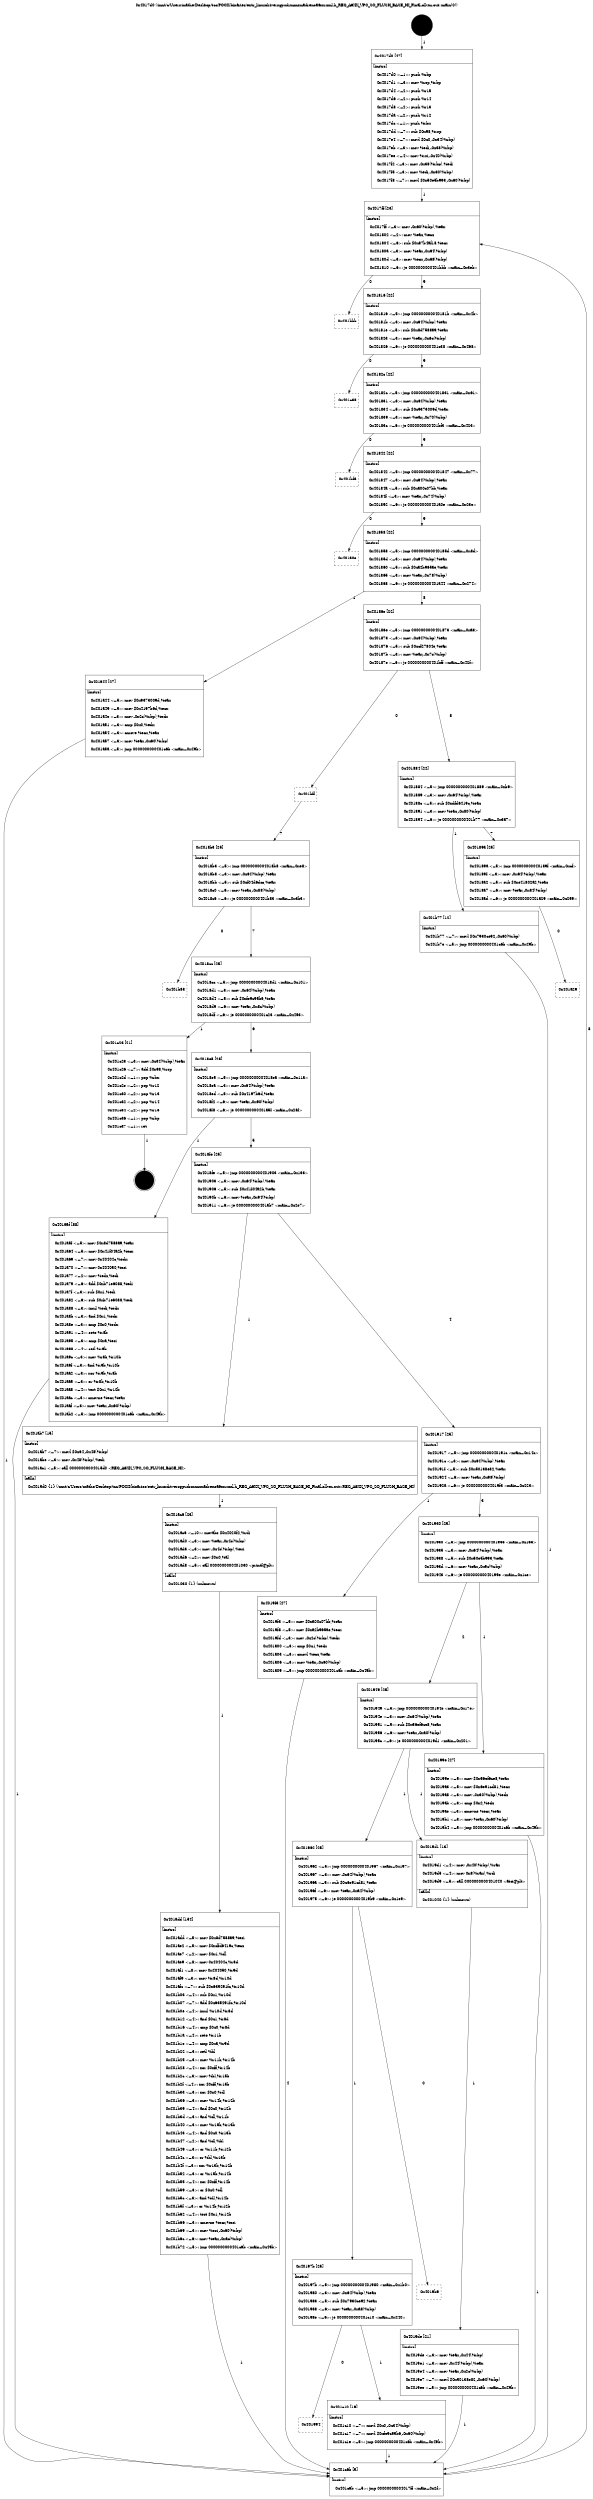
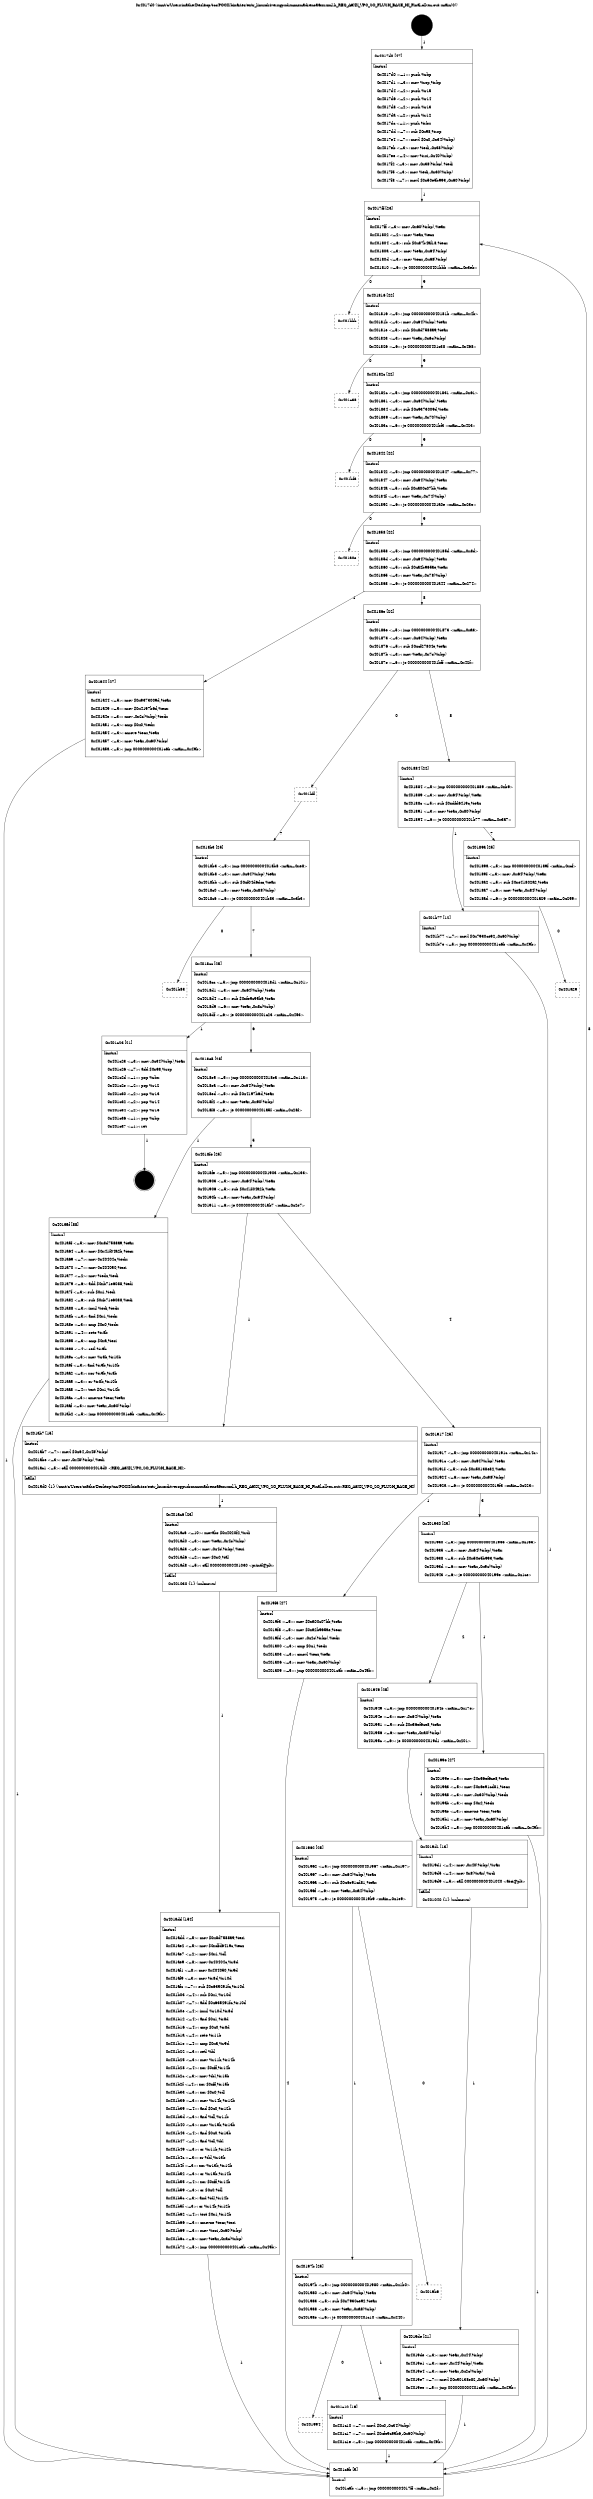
edge "0x401949 [25]" -> "0x401962 [25]": removed, label "1"
